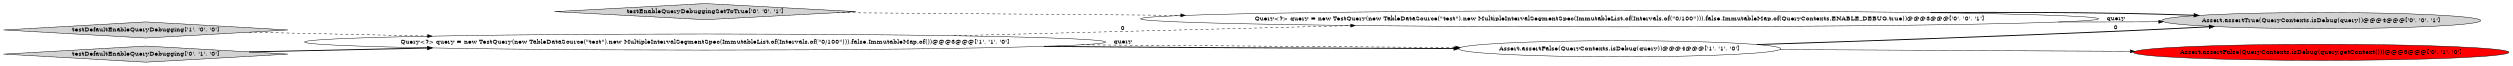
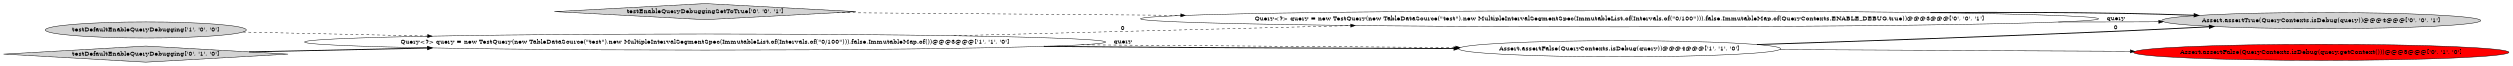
node "testDefaultEnableQueryDebugging['1', '0', '0']": shape diamond -> ellipse
